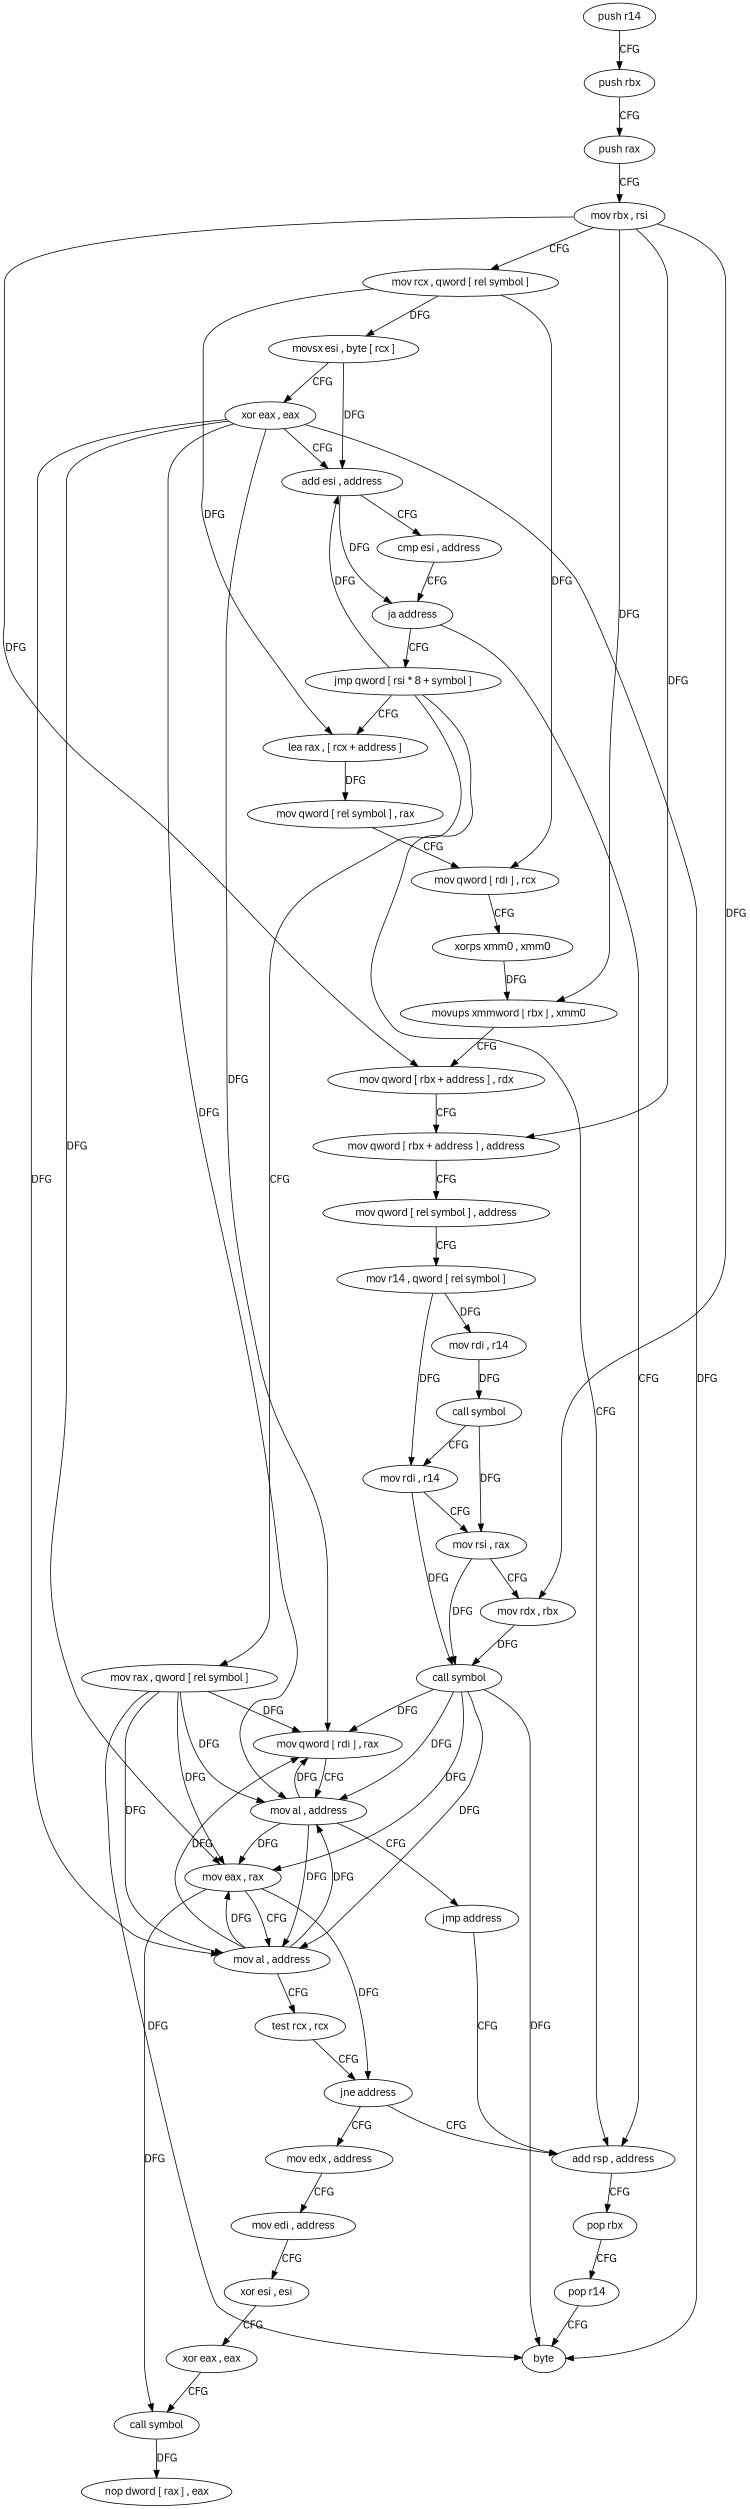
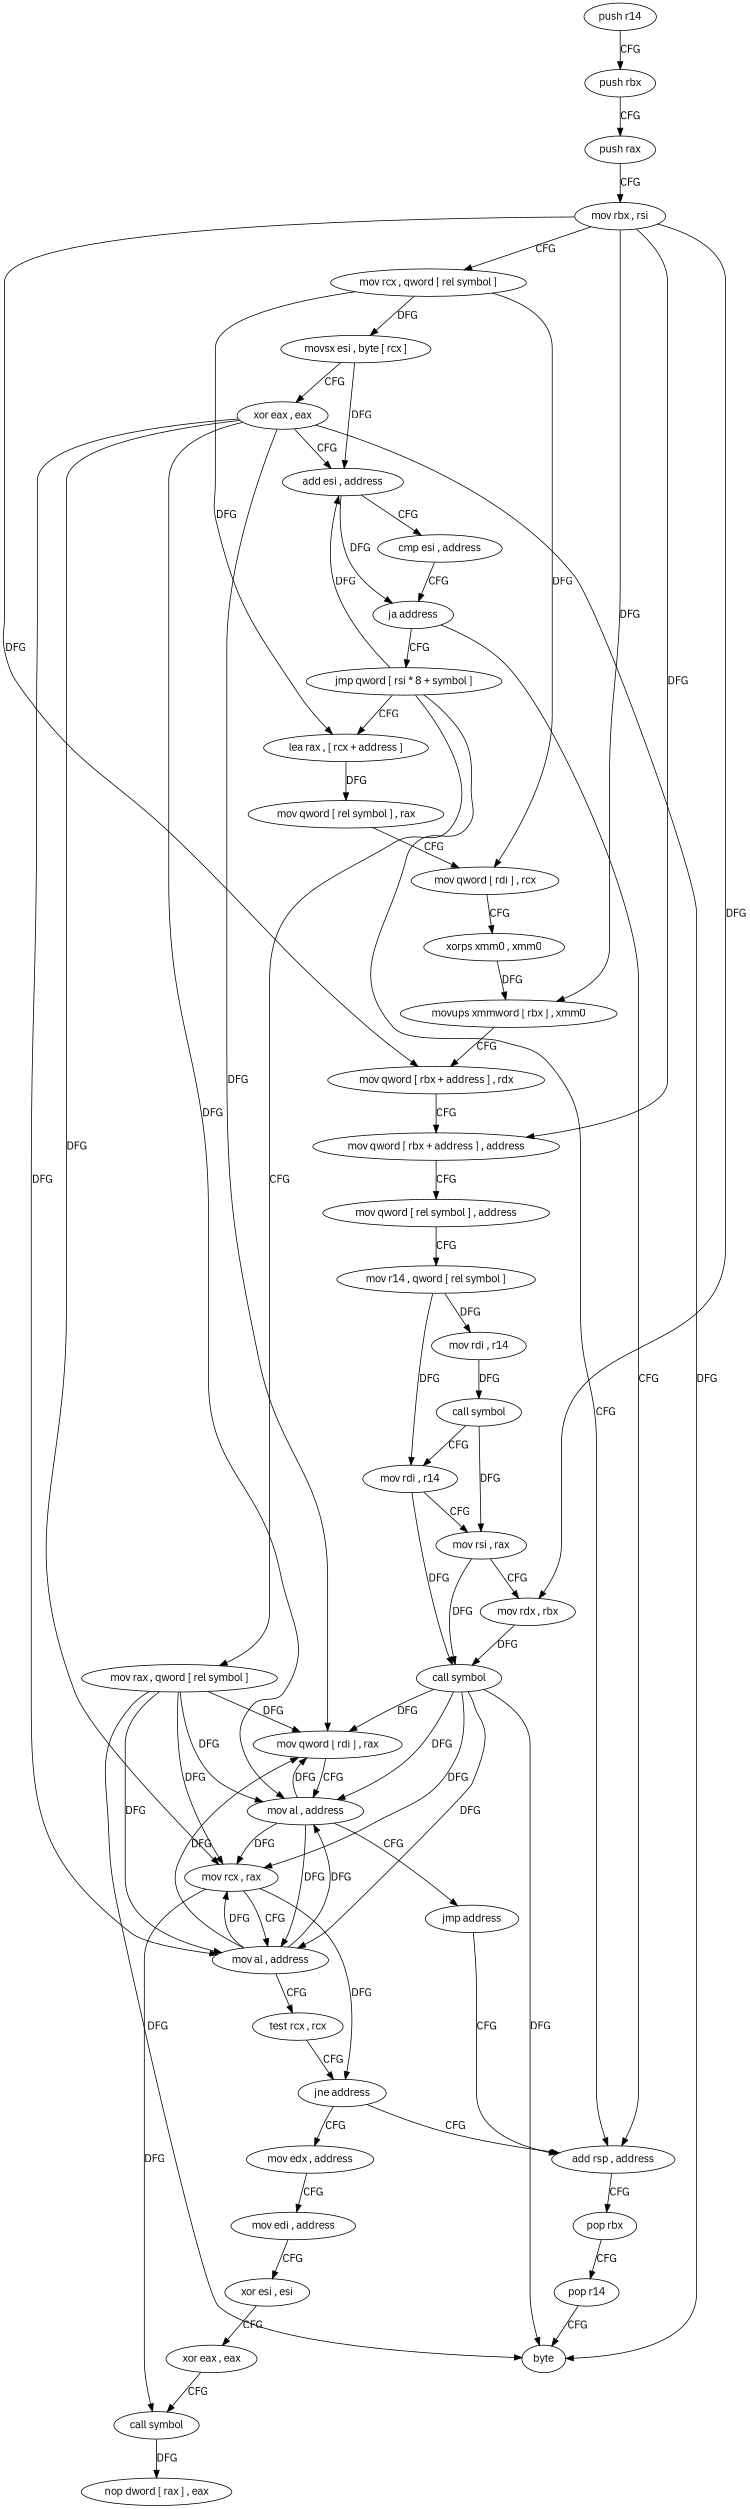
node "mov eax , rax": label "mov eax , rax" -> "mov rcx , rax"
